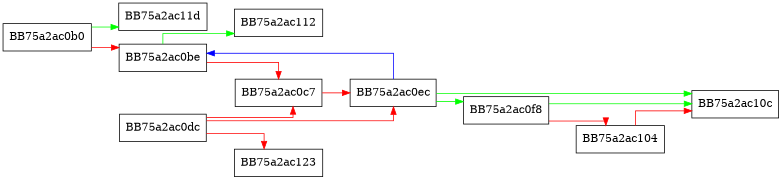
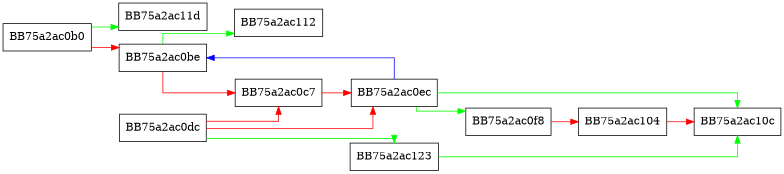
edge "BB75a2ac0f8" -> "BB75a2ac10c": now "BB75a2ac123" -> "BB75a2ac10c"
edge "BB75a2ac0dc" -> "BB75a2ac123": color red -> green
